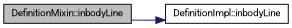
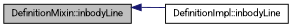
edge "DefinitionMixin::inbodyLine" -> "DefinitionImpl::inbodyLine": reversed
